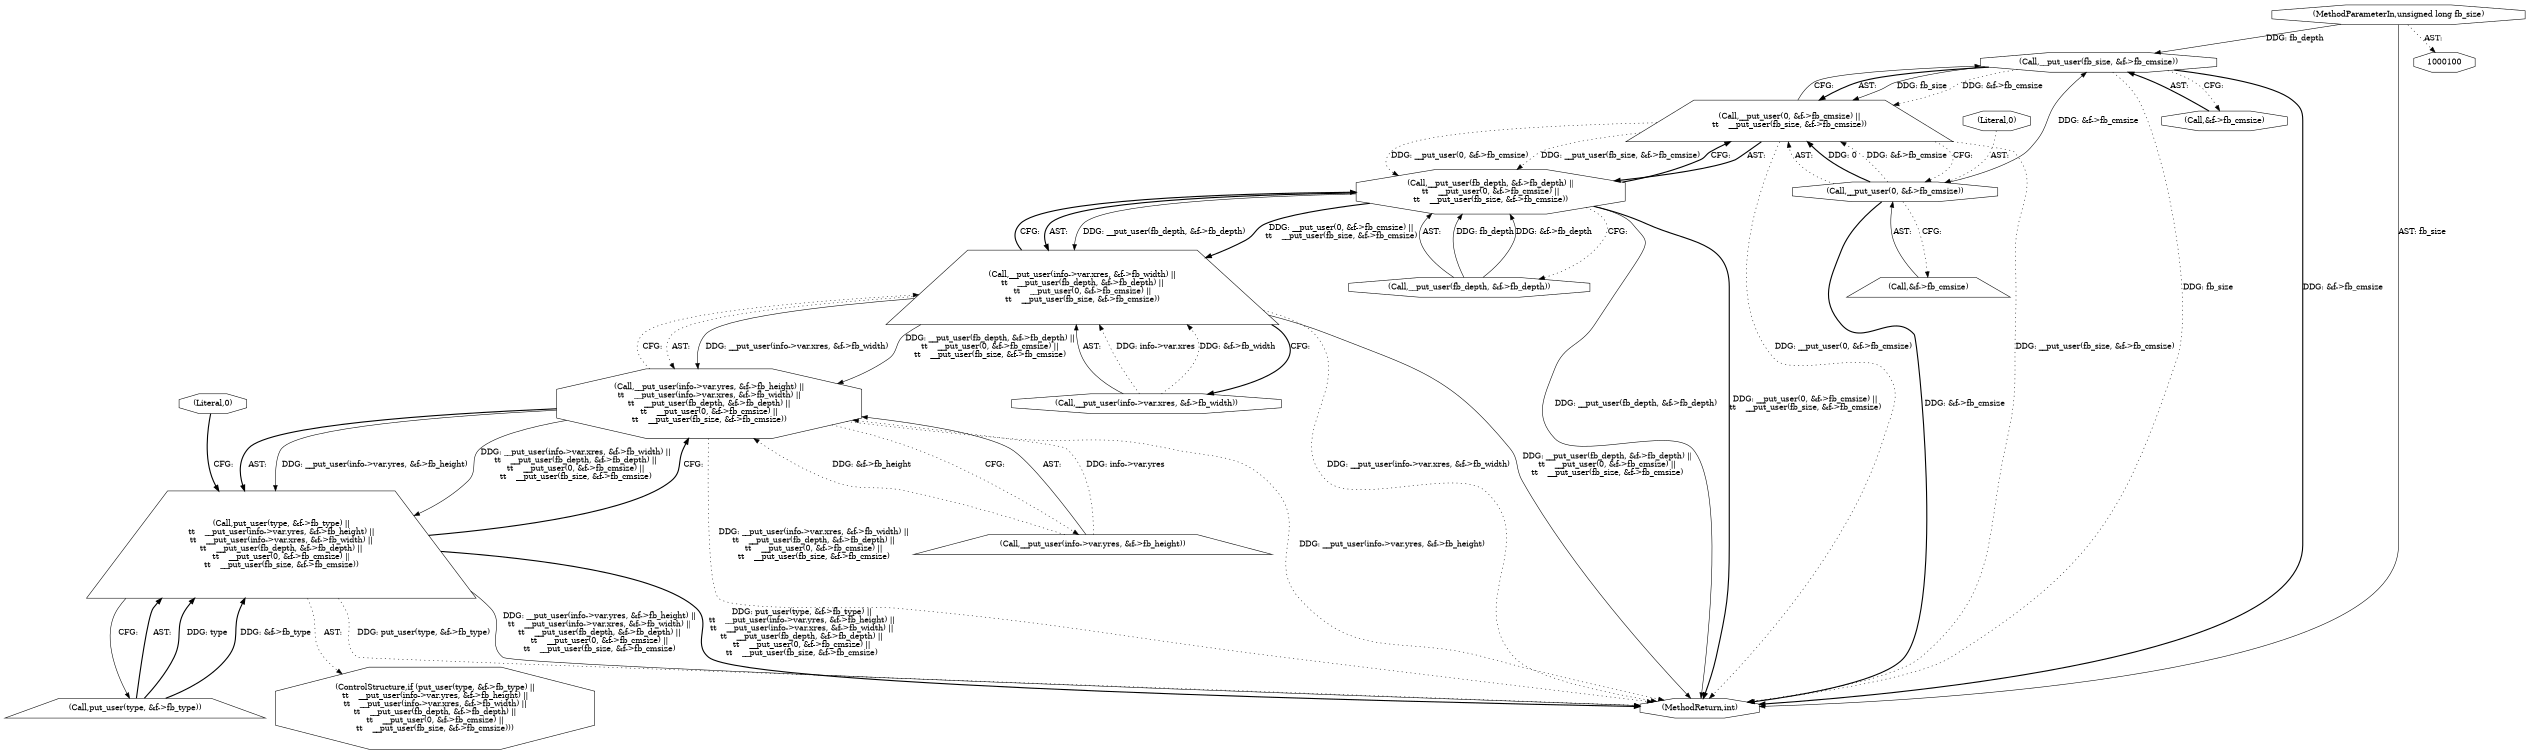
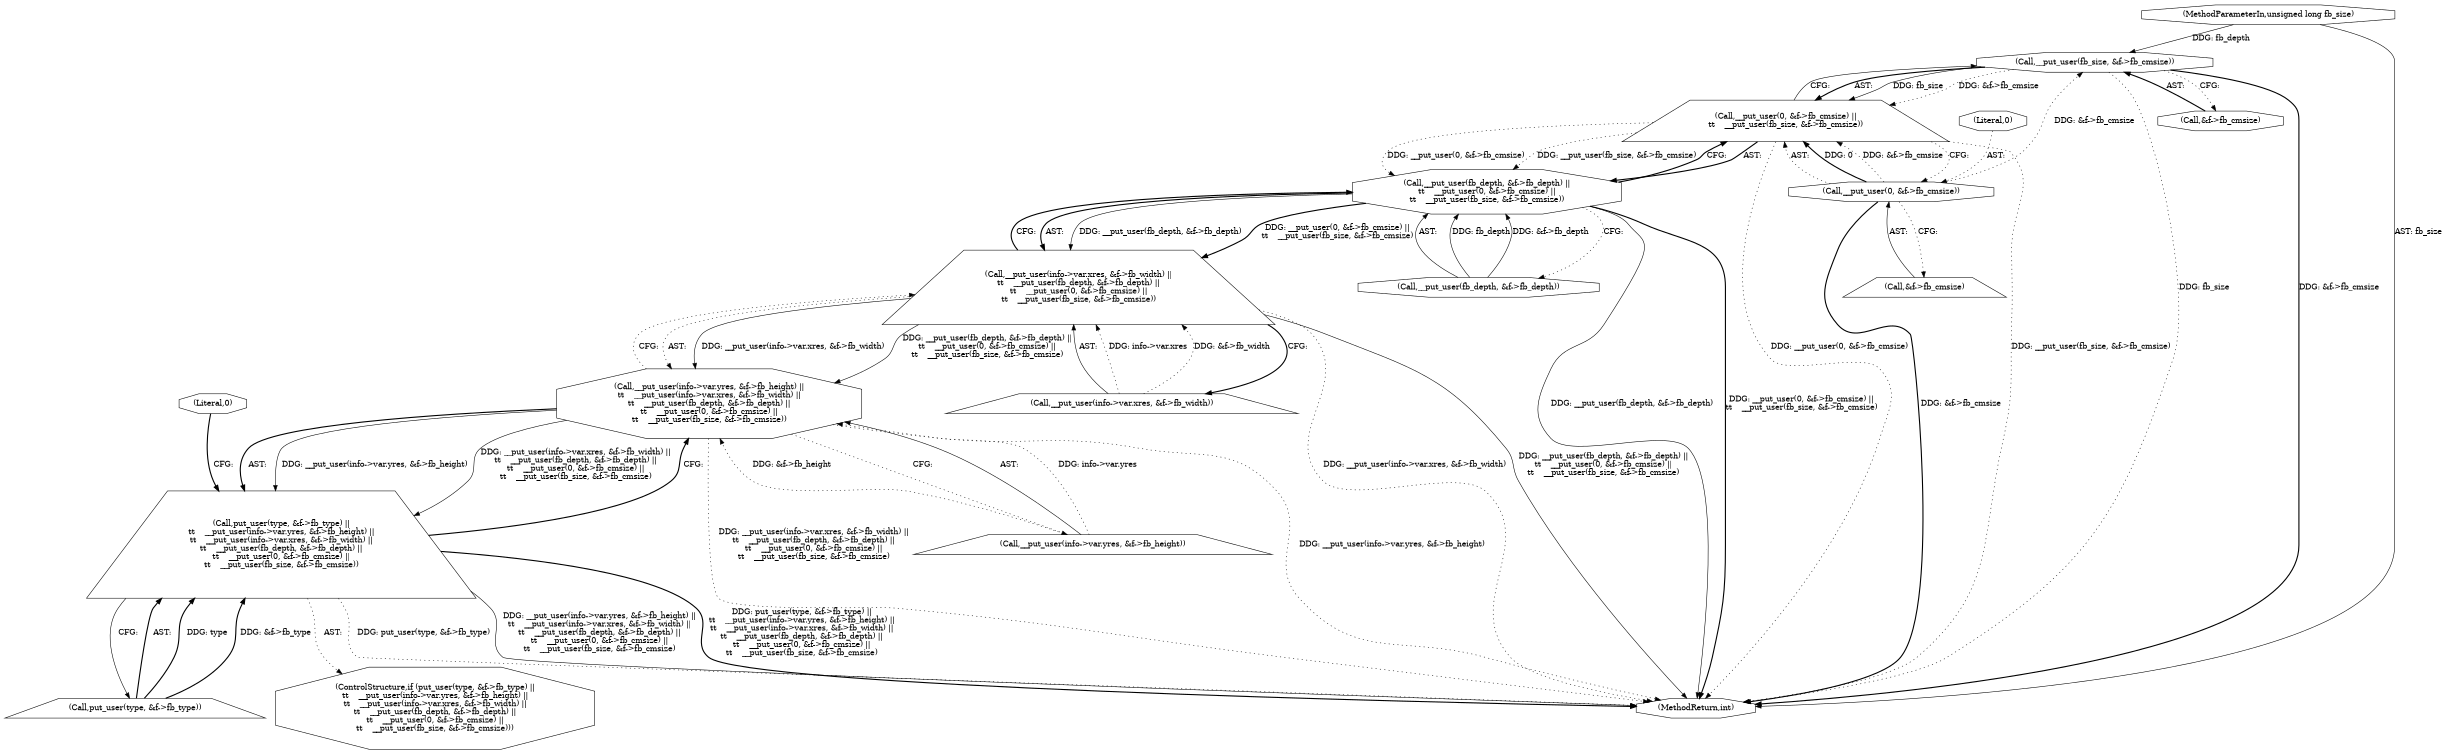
node "1000100": removed
edge "(Call,__put_user(0, &f->fb_cmsize))" -> "(Call,__put_user(fb_size, &f->fb_cmsize))": style solid -> dotted
node "(Call,__put_user(info->var.xres, &f->fb_width))": shape octagon -> trapezium
